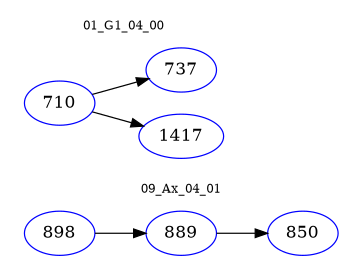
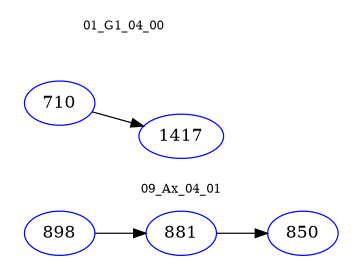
node "737": removed
node "889": label "889" -> "881"
